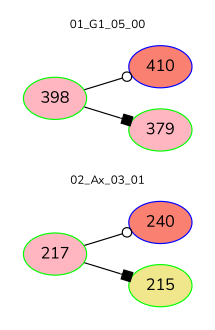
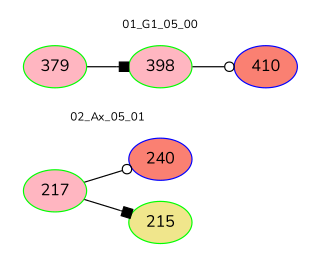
edge "398" -> "379": reversed
cluster "02_Ax_03_01": label "02_Ax_03_01" -> "02_Ax_05_01"
